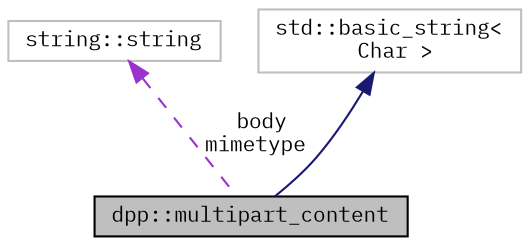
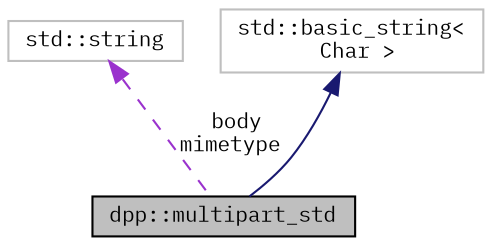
node "string::string": label "string::string" -> "std::string"
node "dpp::multipart_content": label "dpp::multipart_content" -> "dpp::multipart_std"
